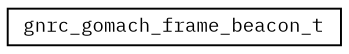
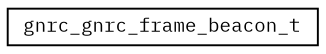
node "gnrc_gomach_frame_beacon_t": label "gnrc_gomach_frame_beacon_t" -> "gnrc_gnrc_frame_beacon_t"
